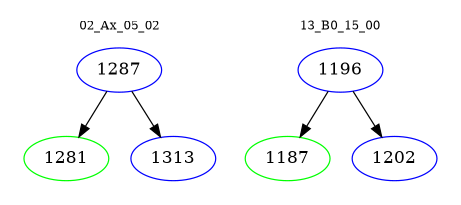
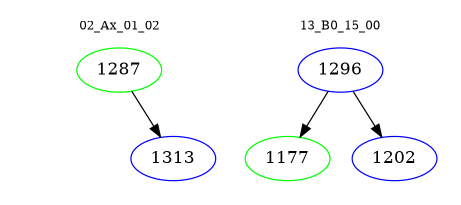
cluster "02_Ax_05_02": label "02_Ax_05_02" -> "02_Ax_01_02"
node "1287": color blue -> green
node "1196": label "1196" -> "1296"
node "1281": removed
node "1187": label "1187" -> "1177"
